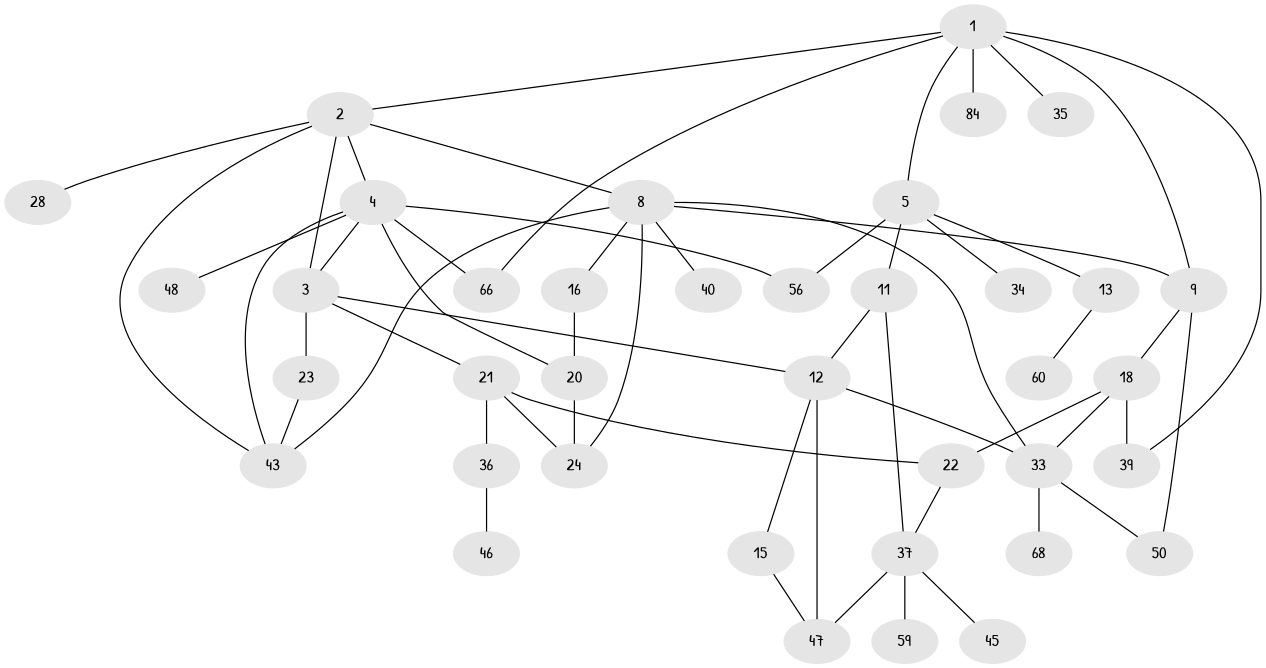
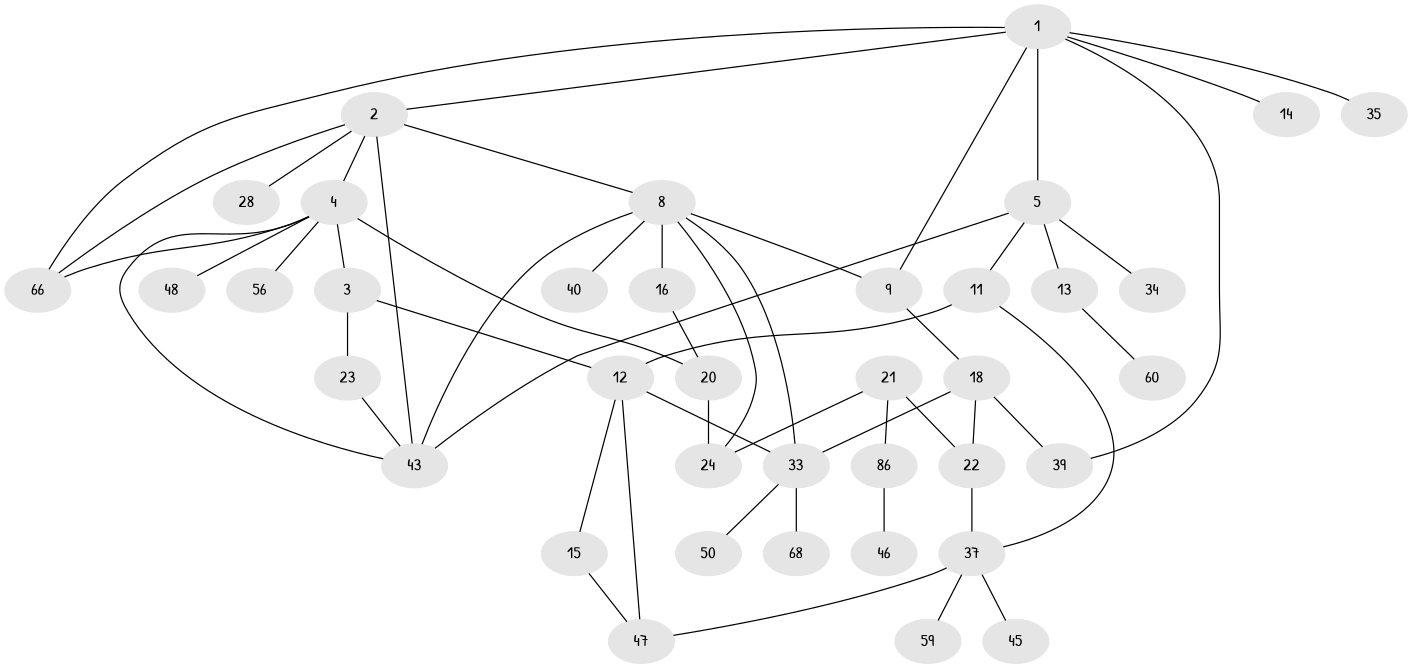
node "84": label "84" -> "14"
edge "2" -- "3": now "2" -- "66"
edge "5" -- "56": now "5" -- "43"
edge "3" -- "21": removed
edge "9" -- "50": removed
node "36": label "36" -> "86"
